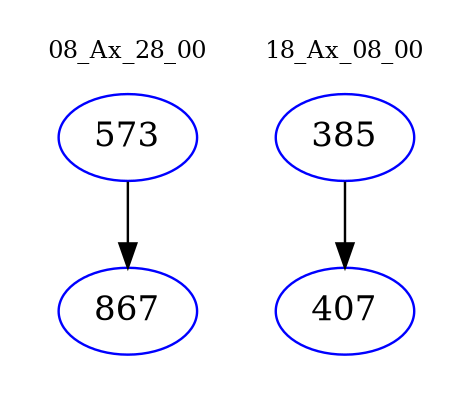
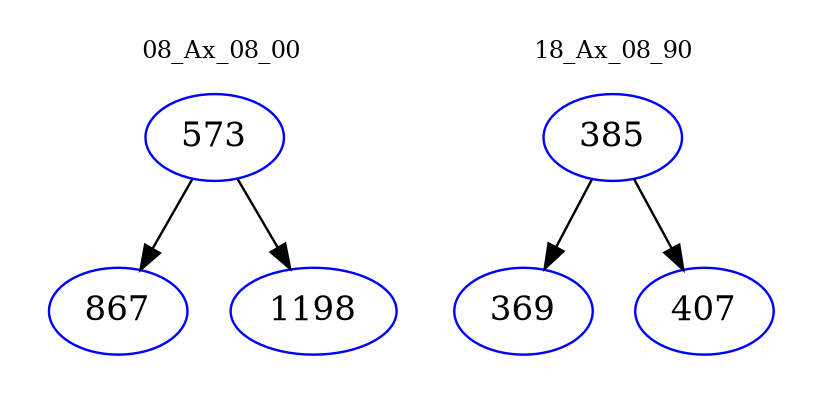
cluster "08_Ax_28_00": label "08_Ax_28_00" -> "08_Ax_08_00"
cluster "18_Ax_08_00": label "18_Ax_08_00" -> "18_Ax_08_90"
node "1198": added
node "369": added
